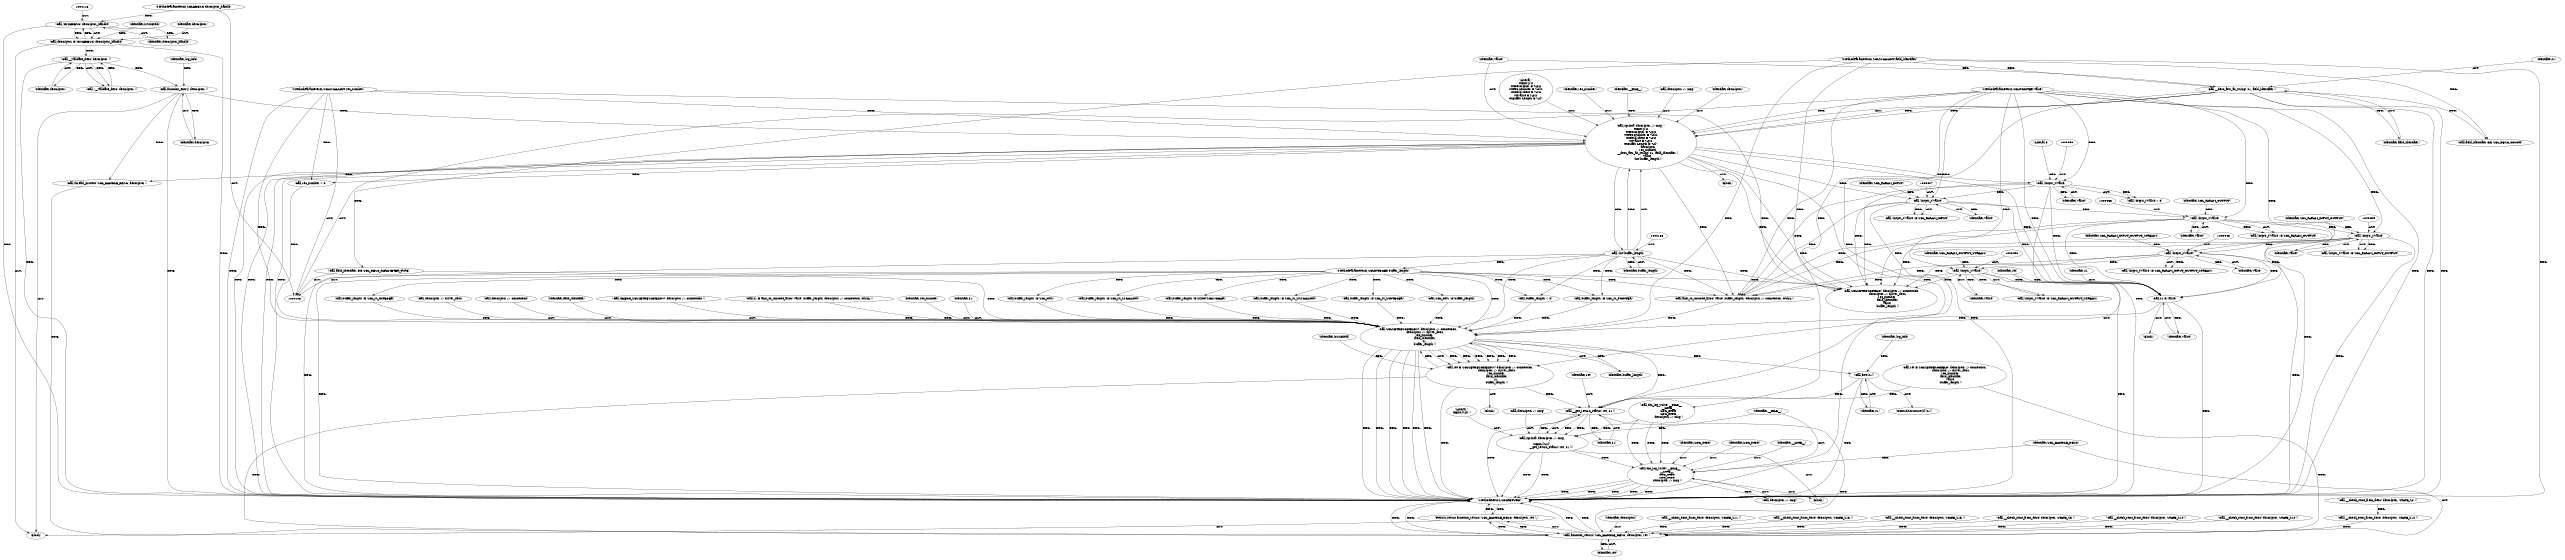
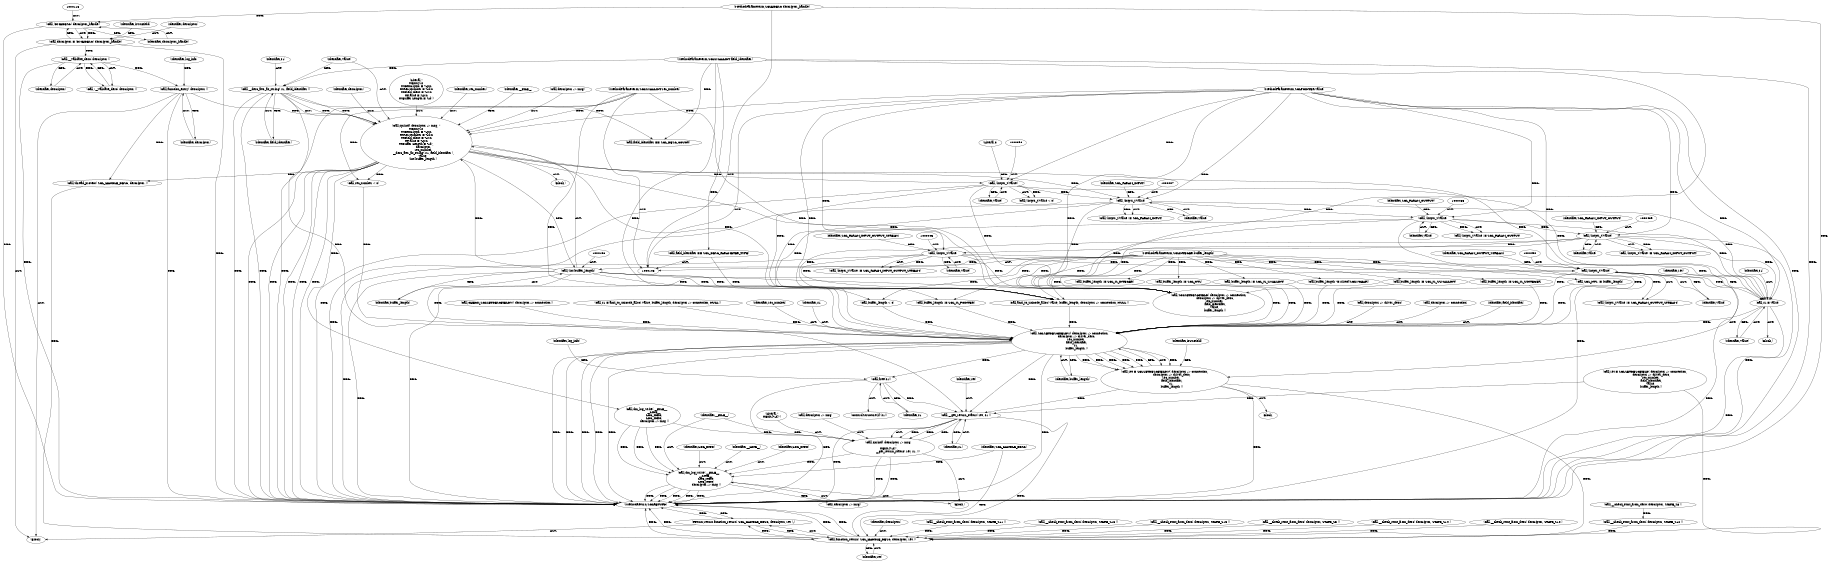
edge "(Call,(int)buffer_length)" -> "(MethodParameterIn,SQLINTEGER buffer_length)": reversed
edge "(MethodParameterIn,SQLINTEGER buffer_length)" -> "(Call,buffer_length != SQL_IS_SMALLINT)": label "CFG: " -> "DDG: "
edge "(MethodParameterIn,SQLHDESC descriptor_handle)" -> "(MethodReturn,SQLRETURN)": added, label "DDG:"
edge "(Identifier,SQL_HANDLE_DESC)" -> "(Call,function_return( SQL_HANDLE_DESC, descriptor, ret ))": label "AST: " -> "CFG: "
